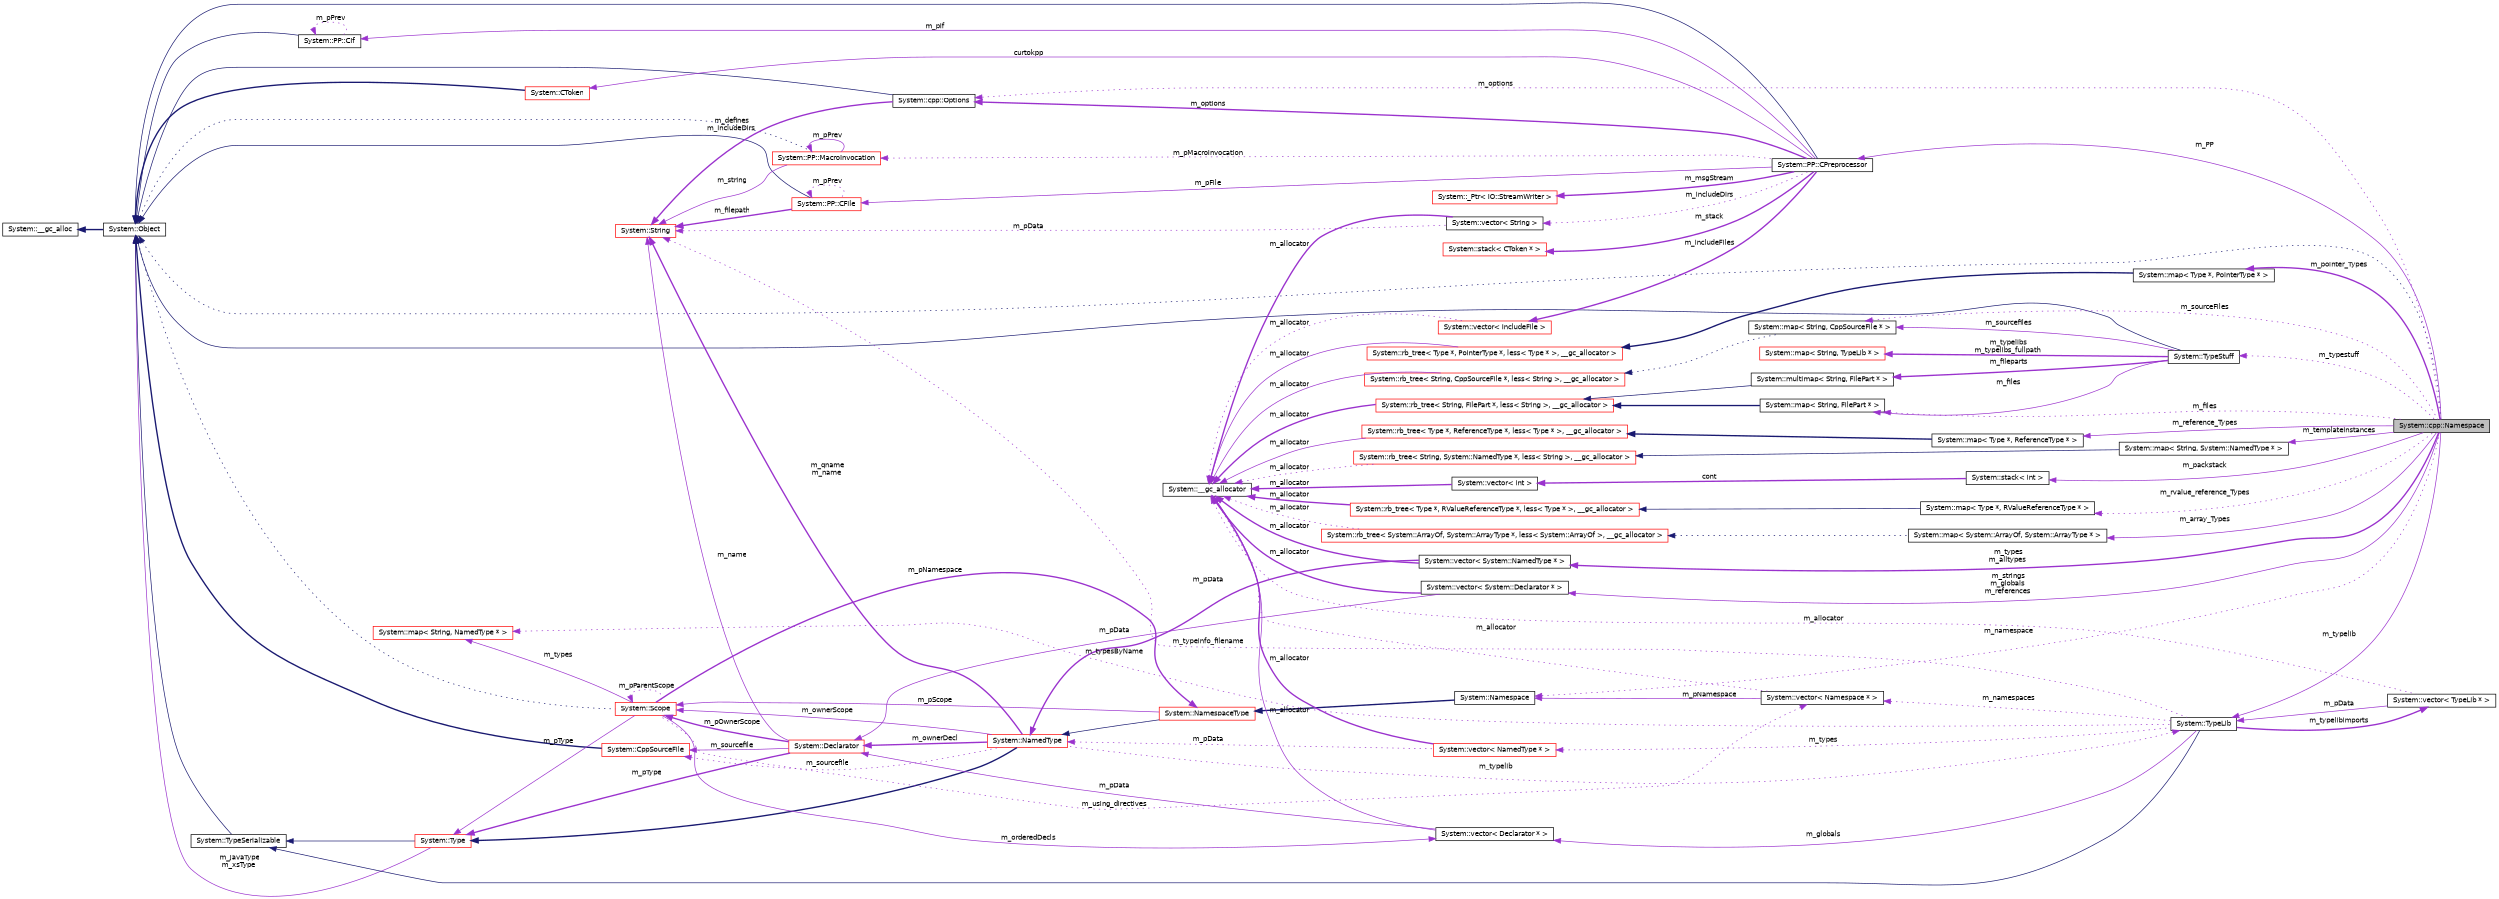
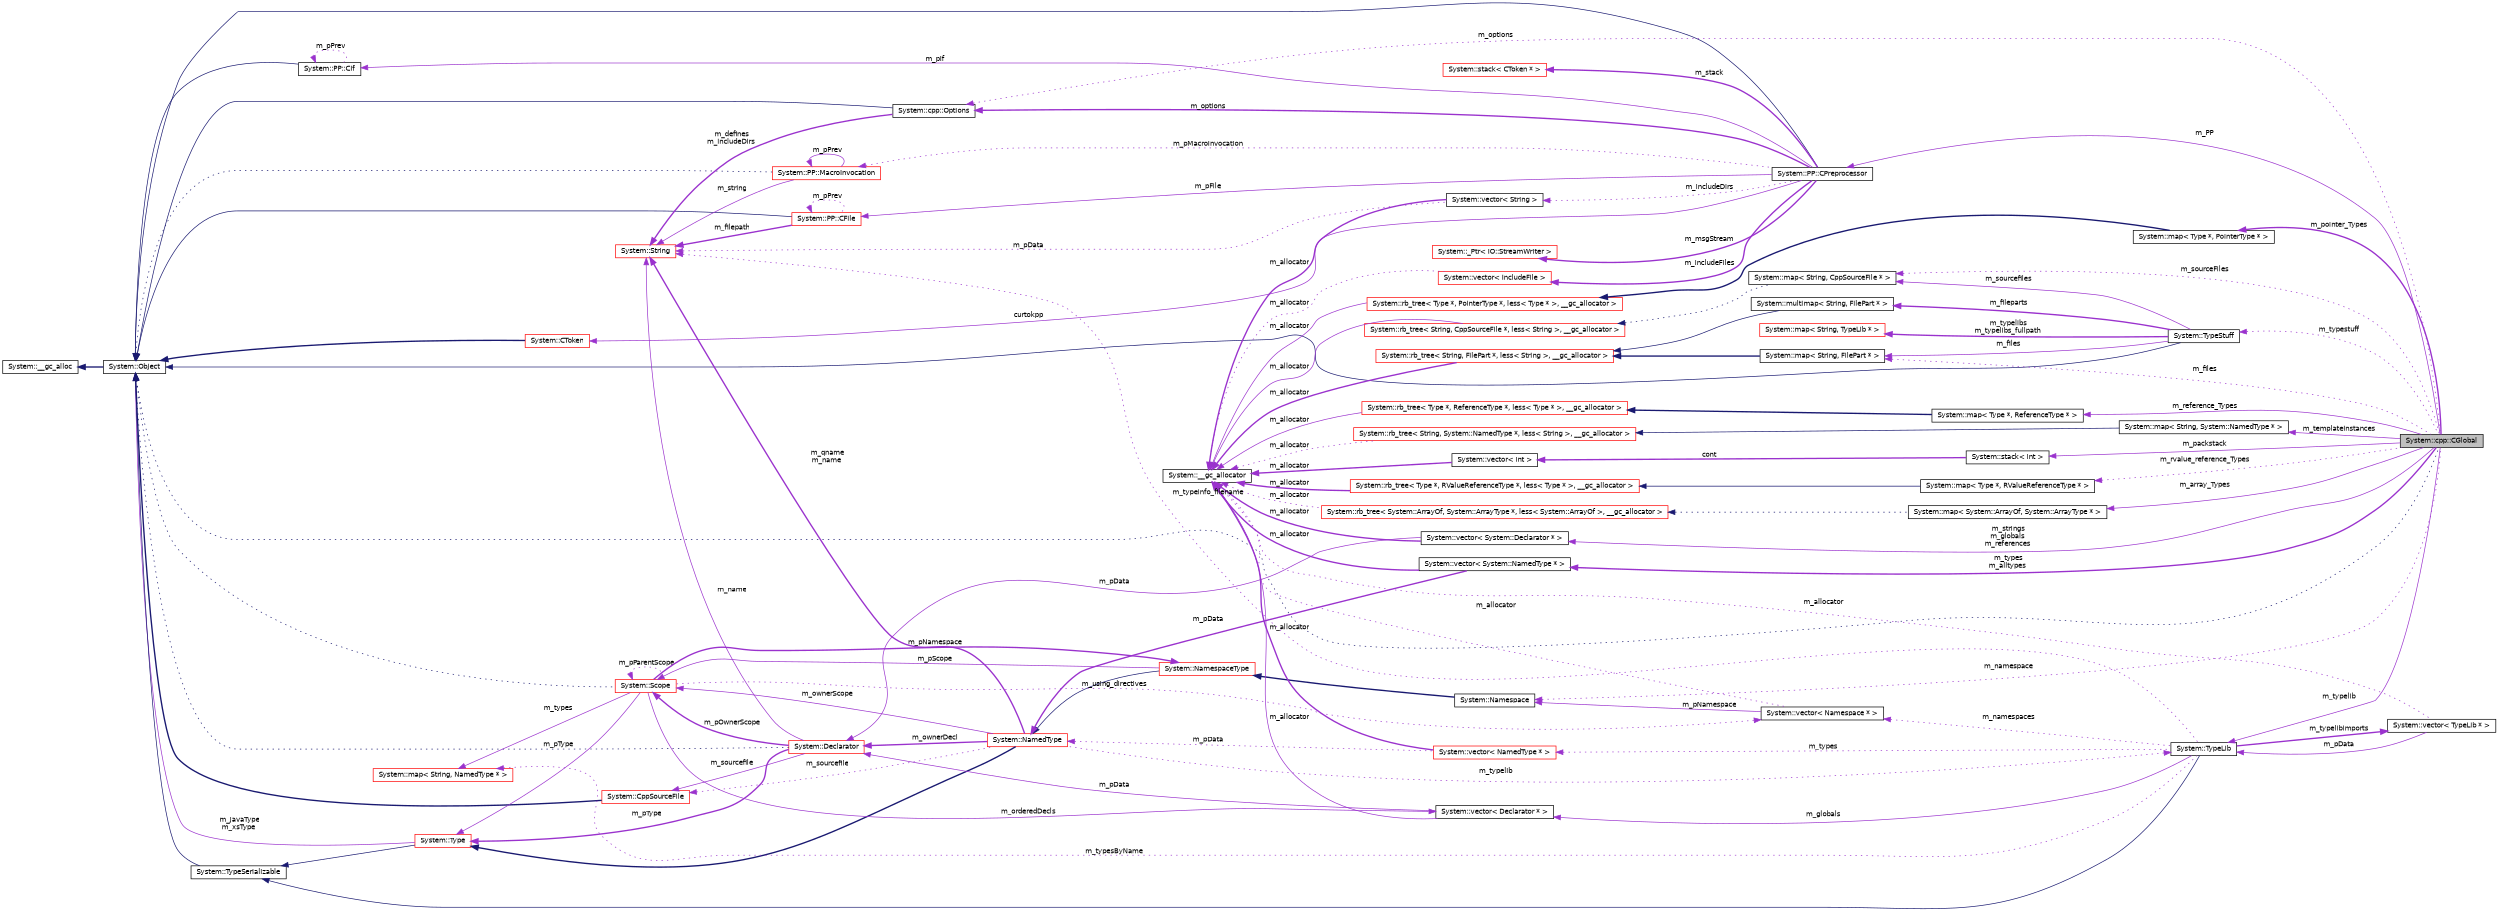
node "System::cpp::Namespace": label "System::cpp::Namespace" -> "System::cpp::CGlobal"
edge "System::Declarator" -> "System::Object": added
